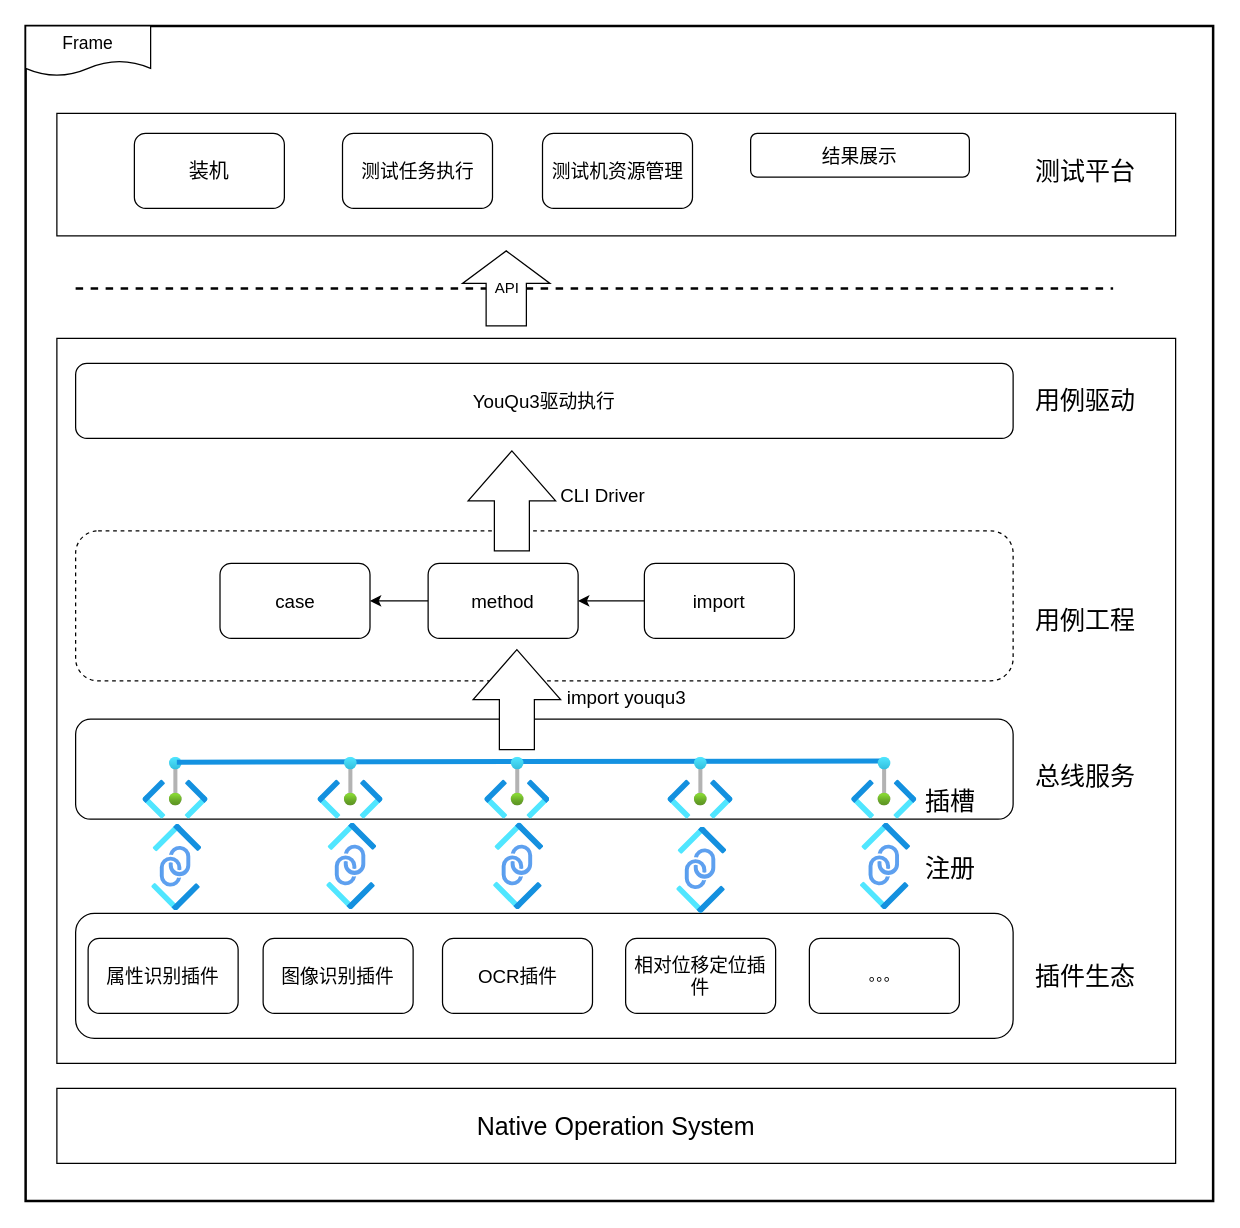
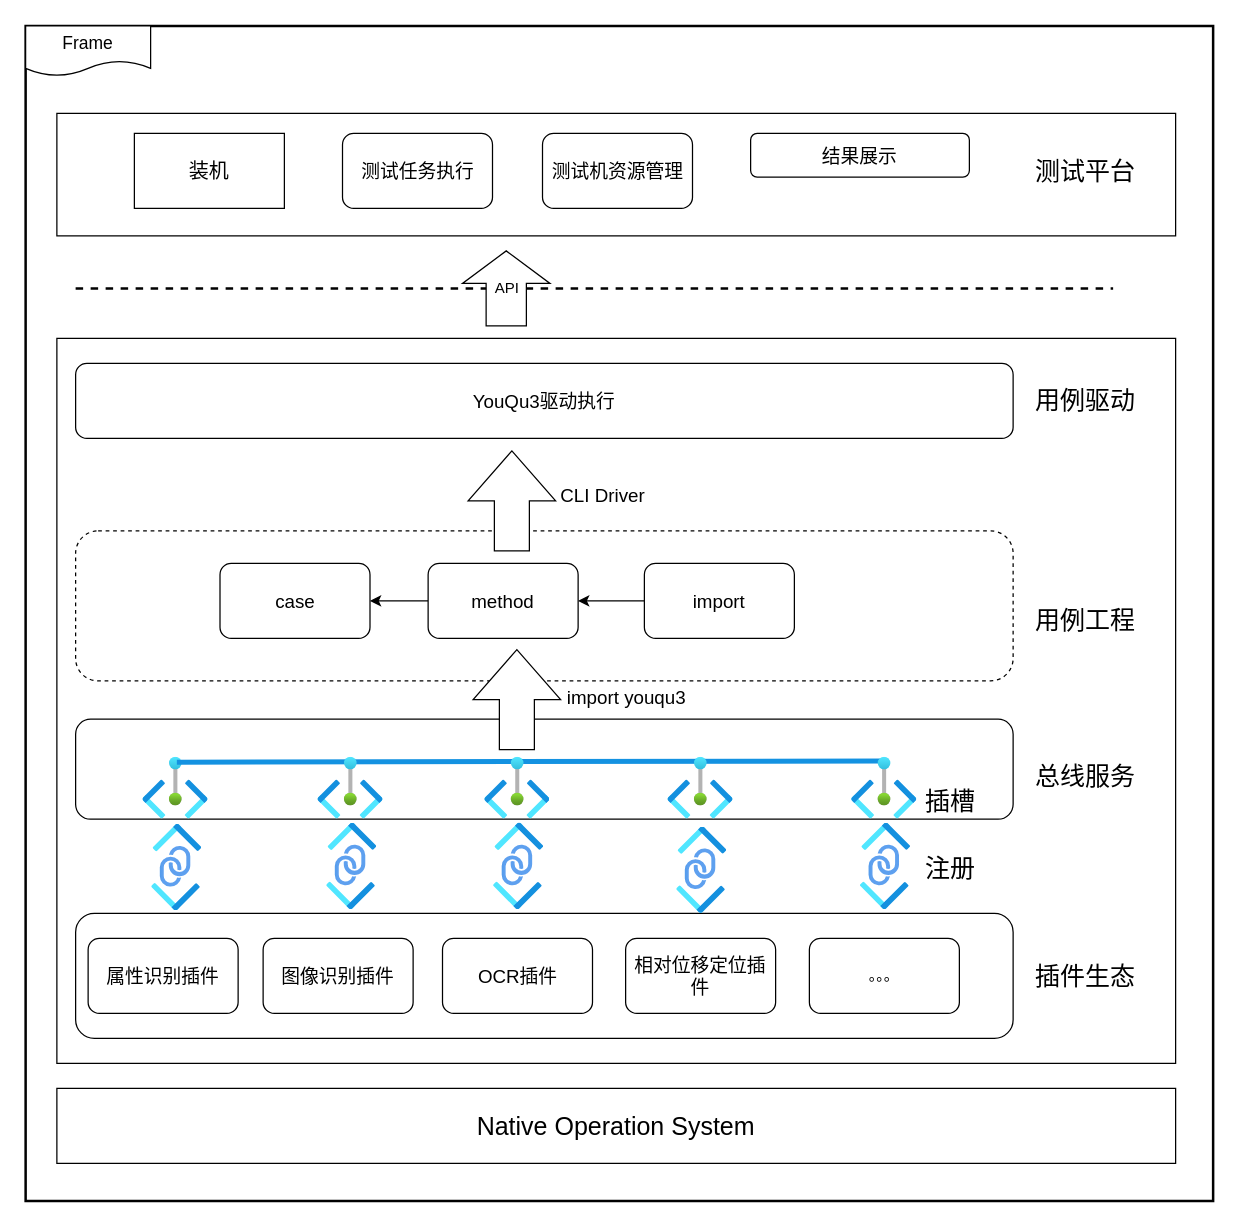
node "装机": shape rounded rectangle -> rectangle
